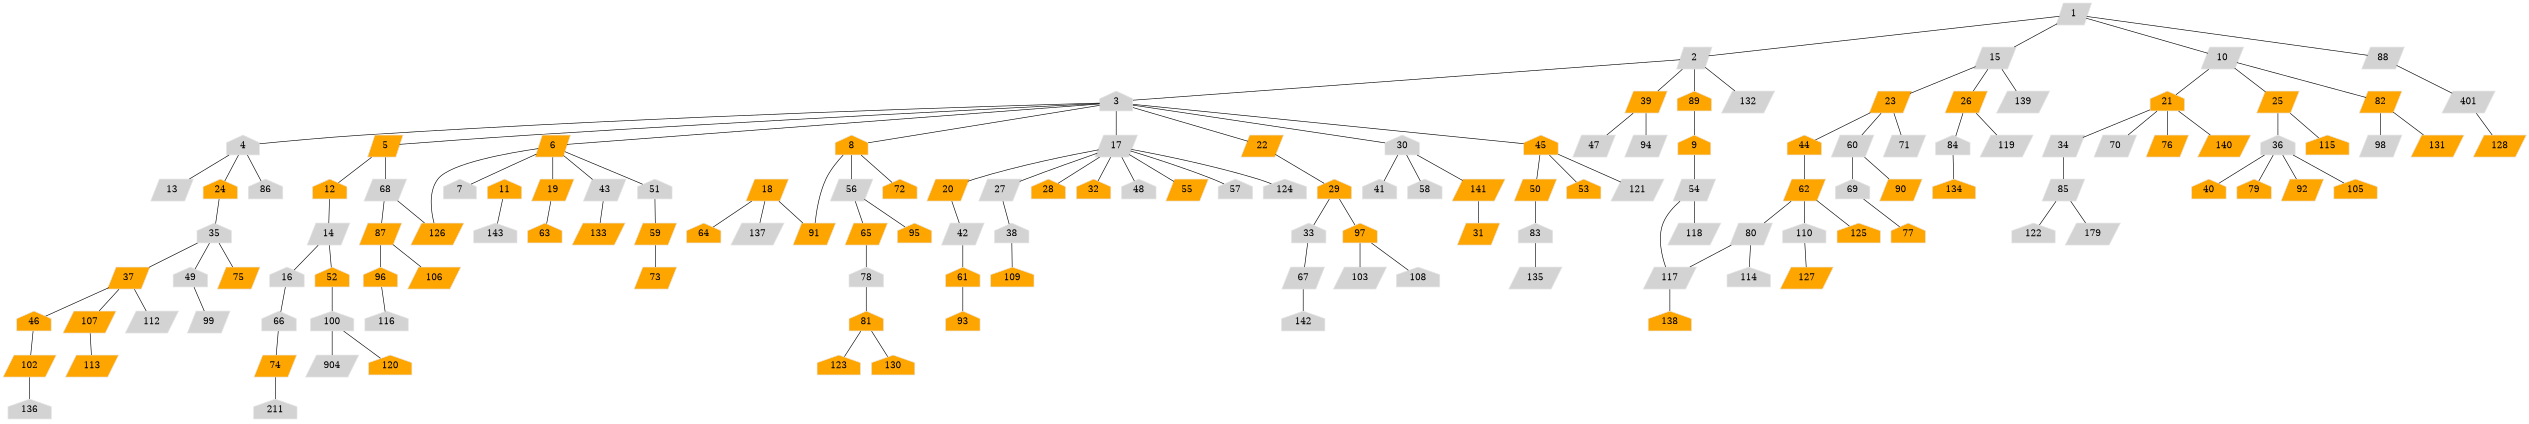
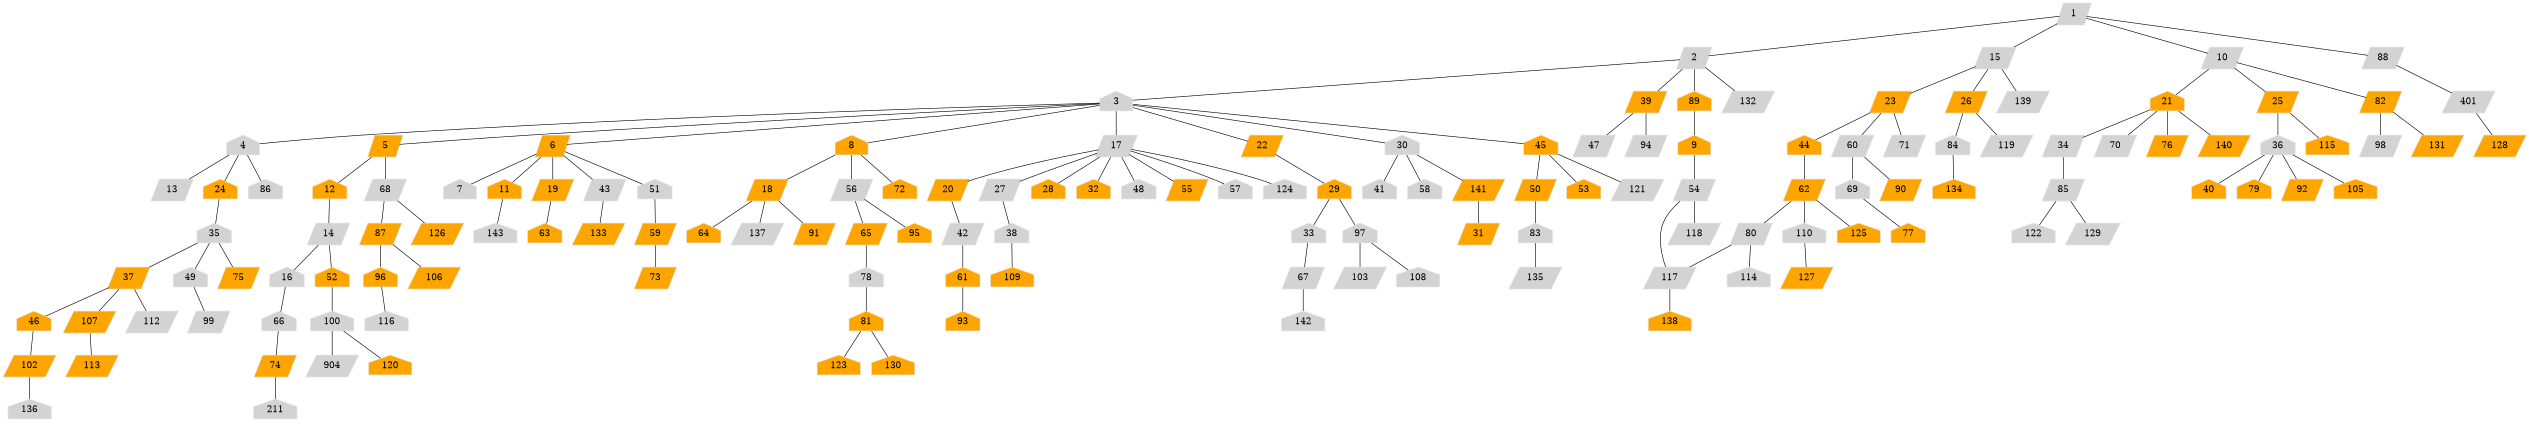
edge "6" -- "126": now "6" -- "11"
edge "8" -- "91": now "8" -- "18"
node "97": fillcolor orange -> lightgrey
node "179": label "179" -> "129"
